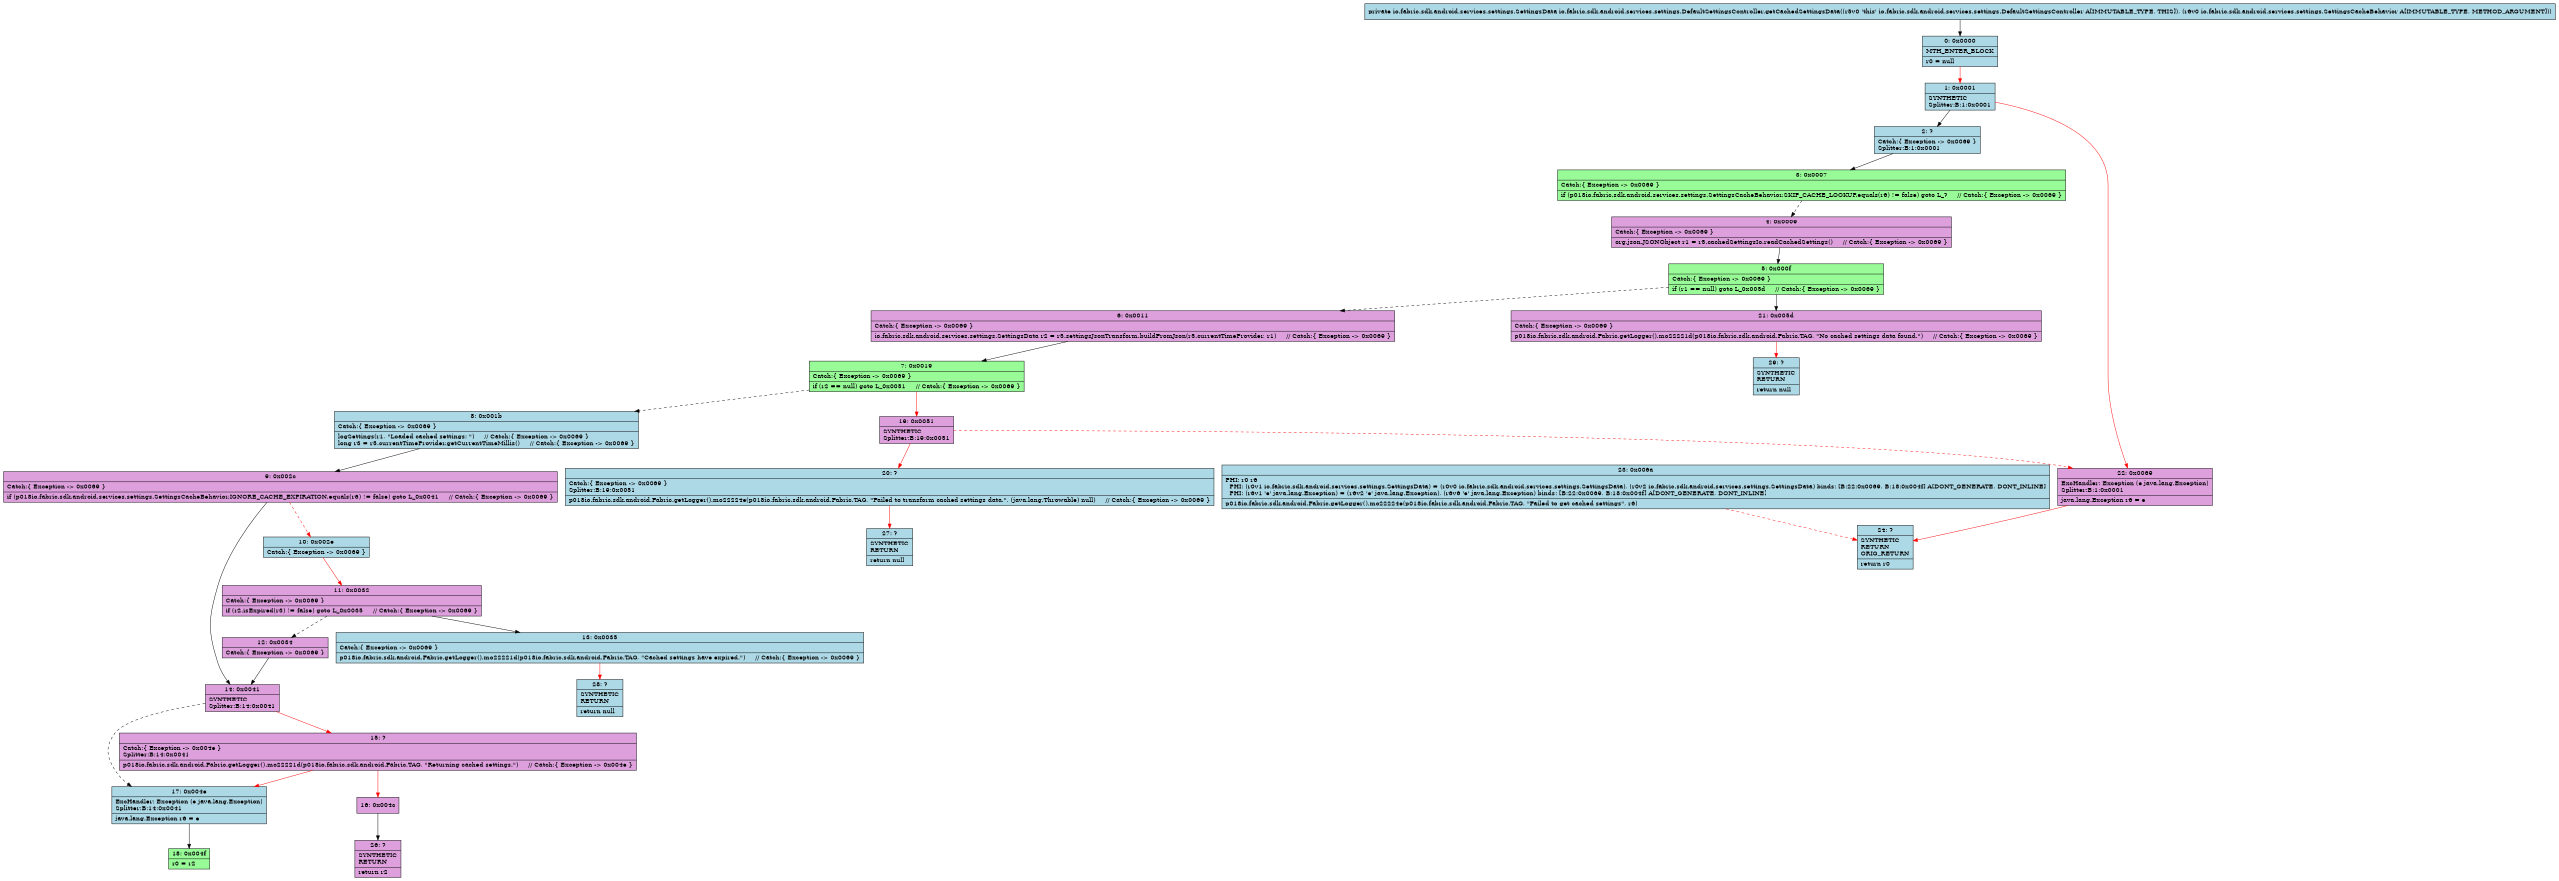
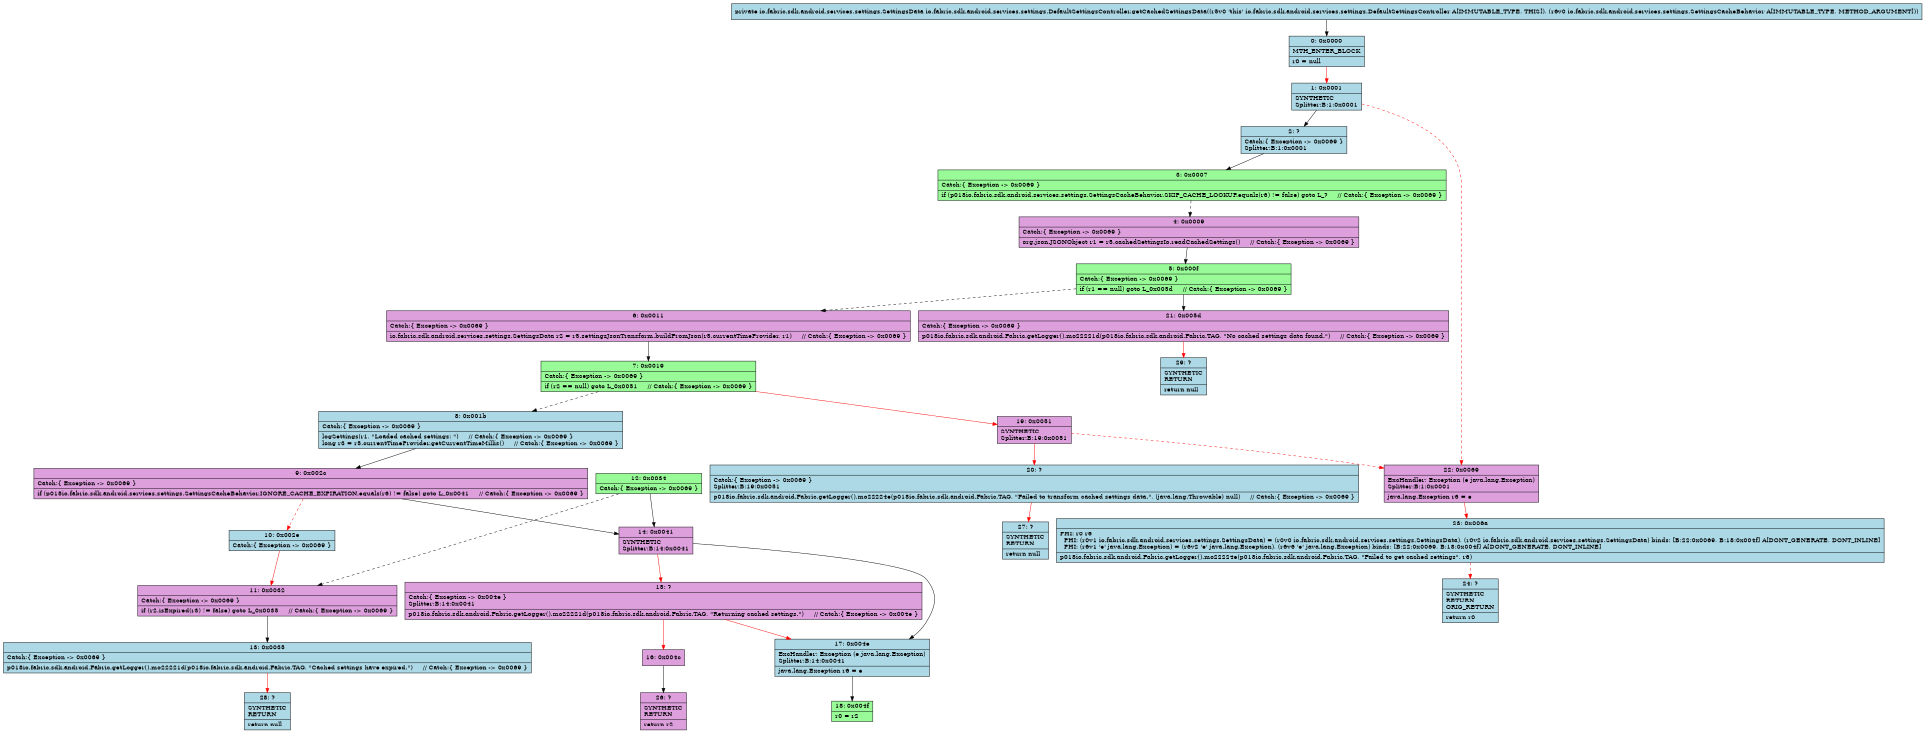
edge "1: 0x0001" -> "22: 0x0069": style solid -> dashed
edge "22: 0x0069" -> "24: ?": now "22: 0x0069" -> "23: 0x006a"
edge "11: 0x0032" -> "12: 0x0034": reversed
node "12: 0x0034": fillcolor plum -> palegreen
edge "14: 0x0041" -> "17: 0x004e": style dashed -> solid
